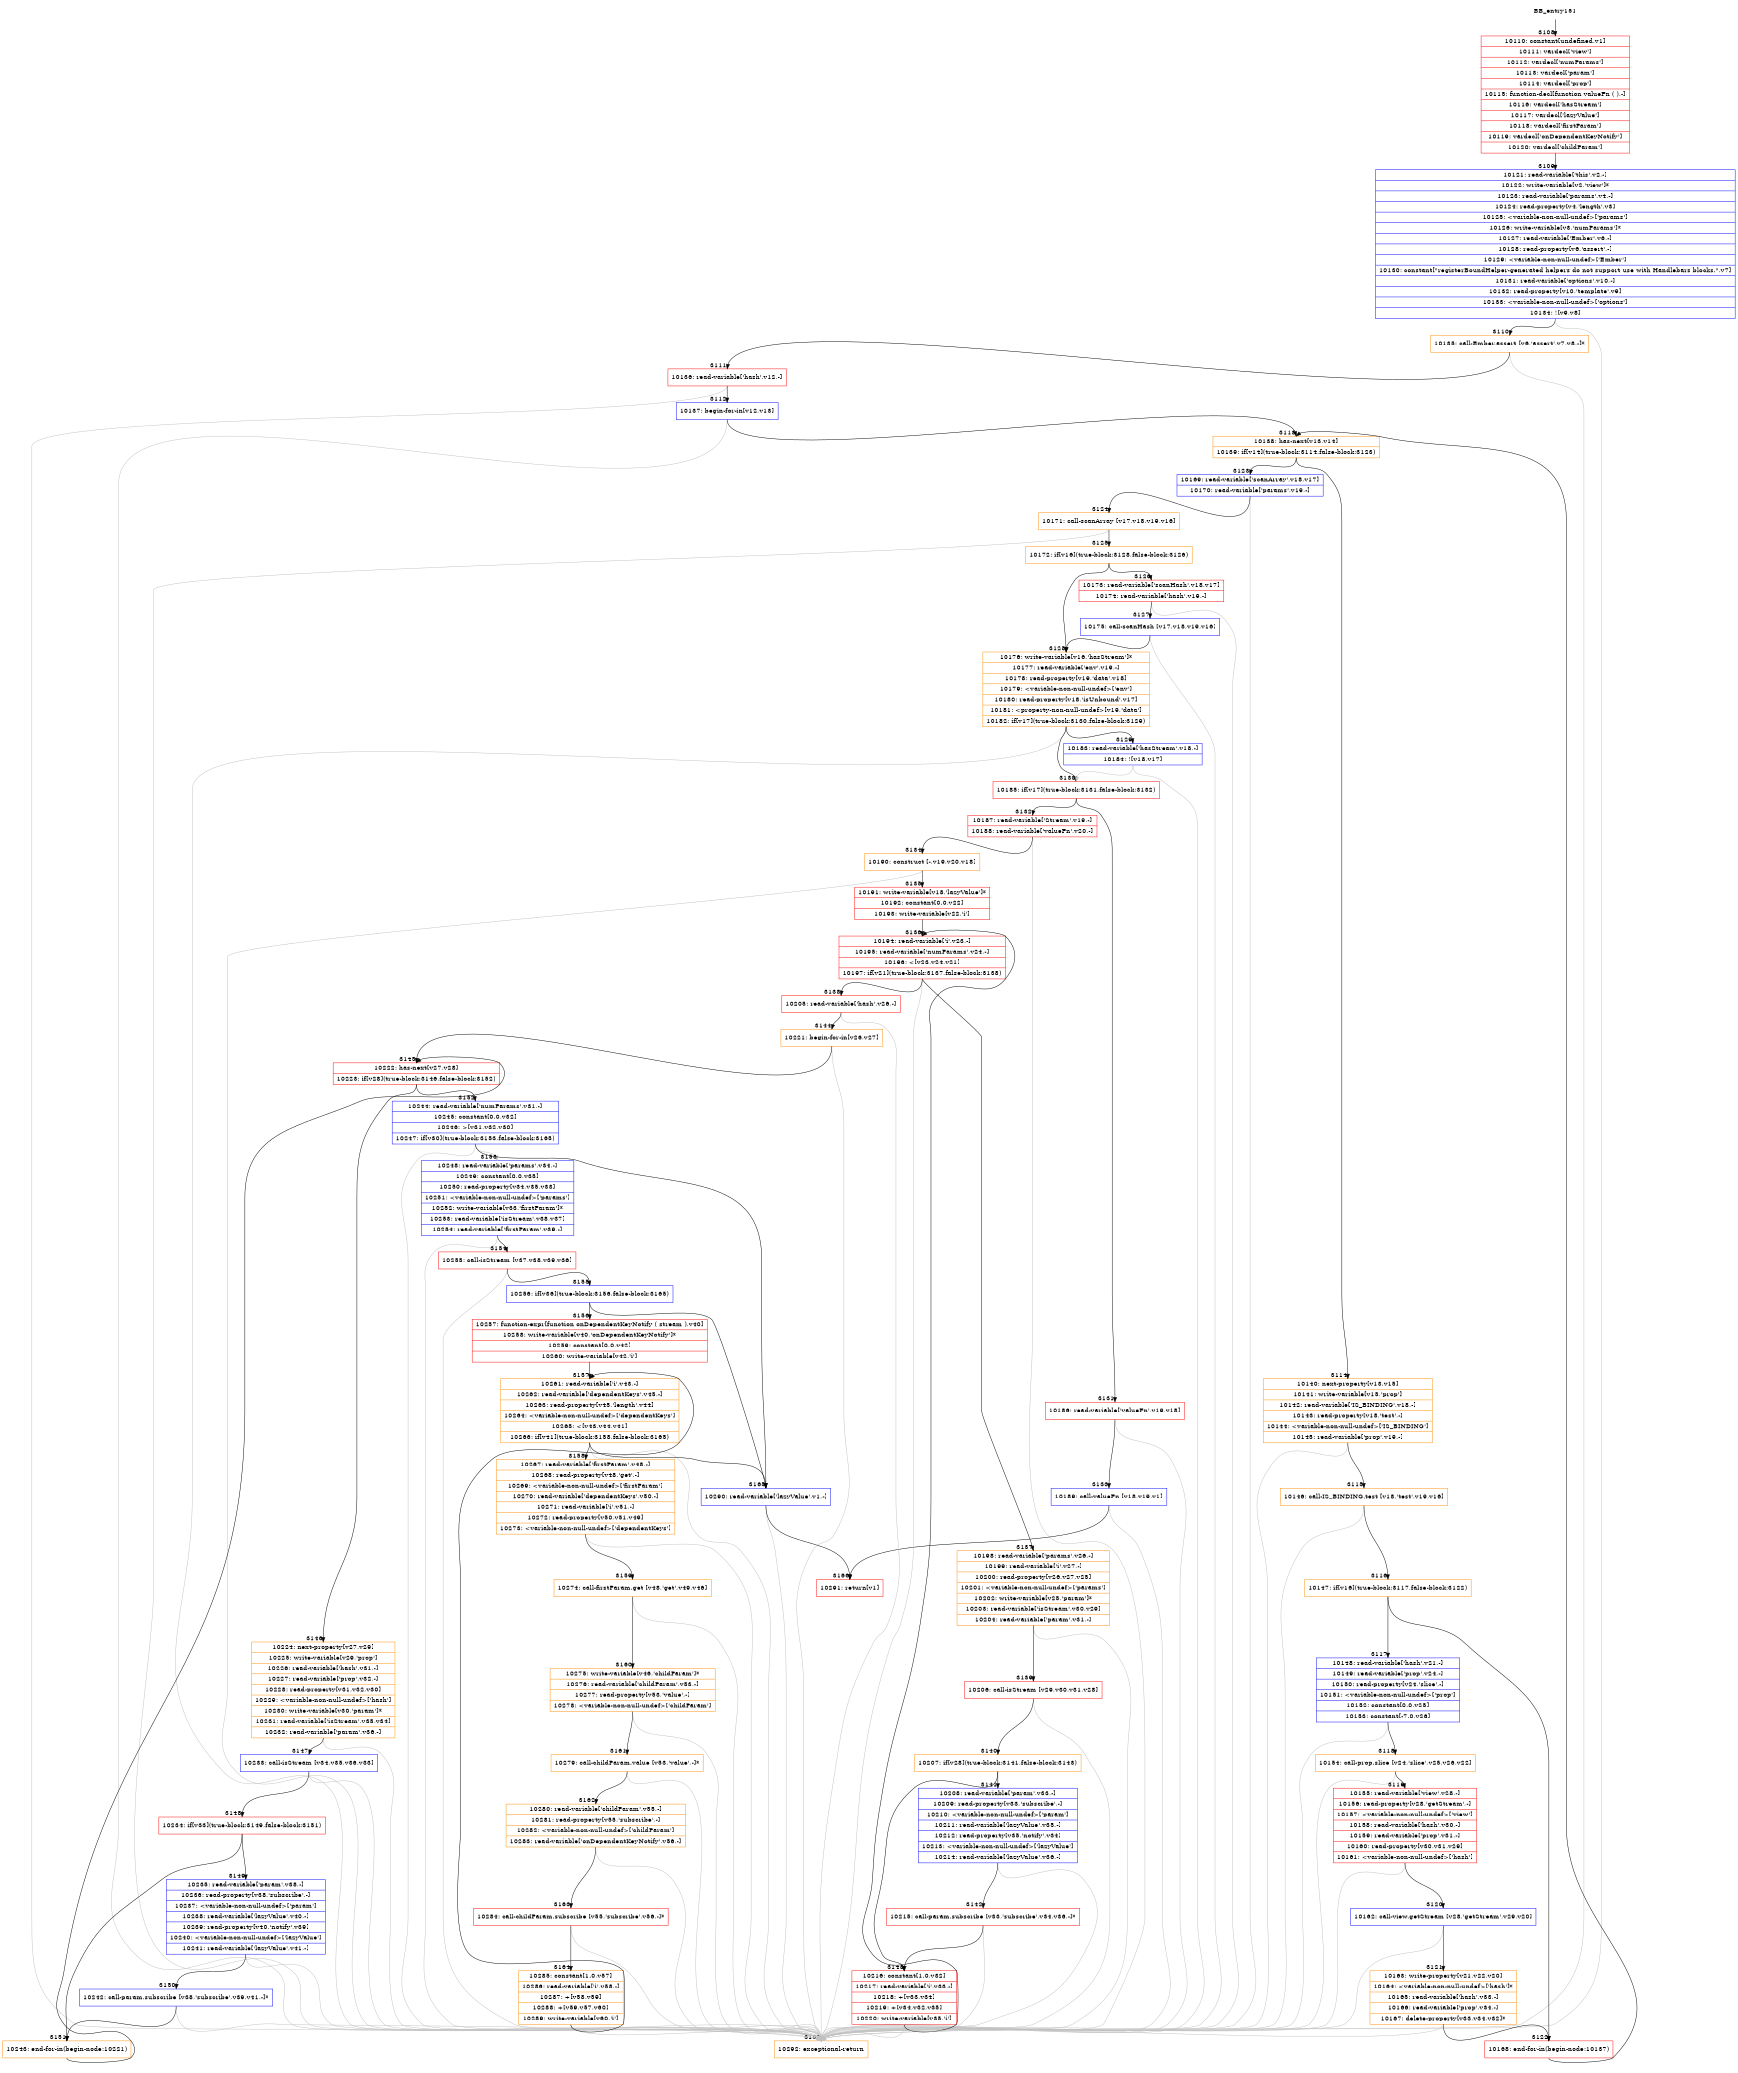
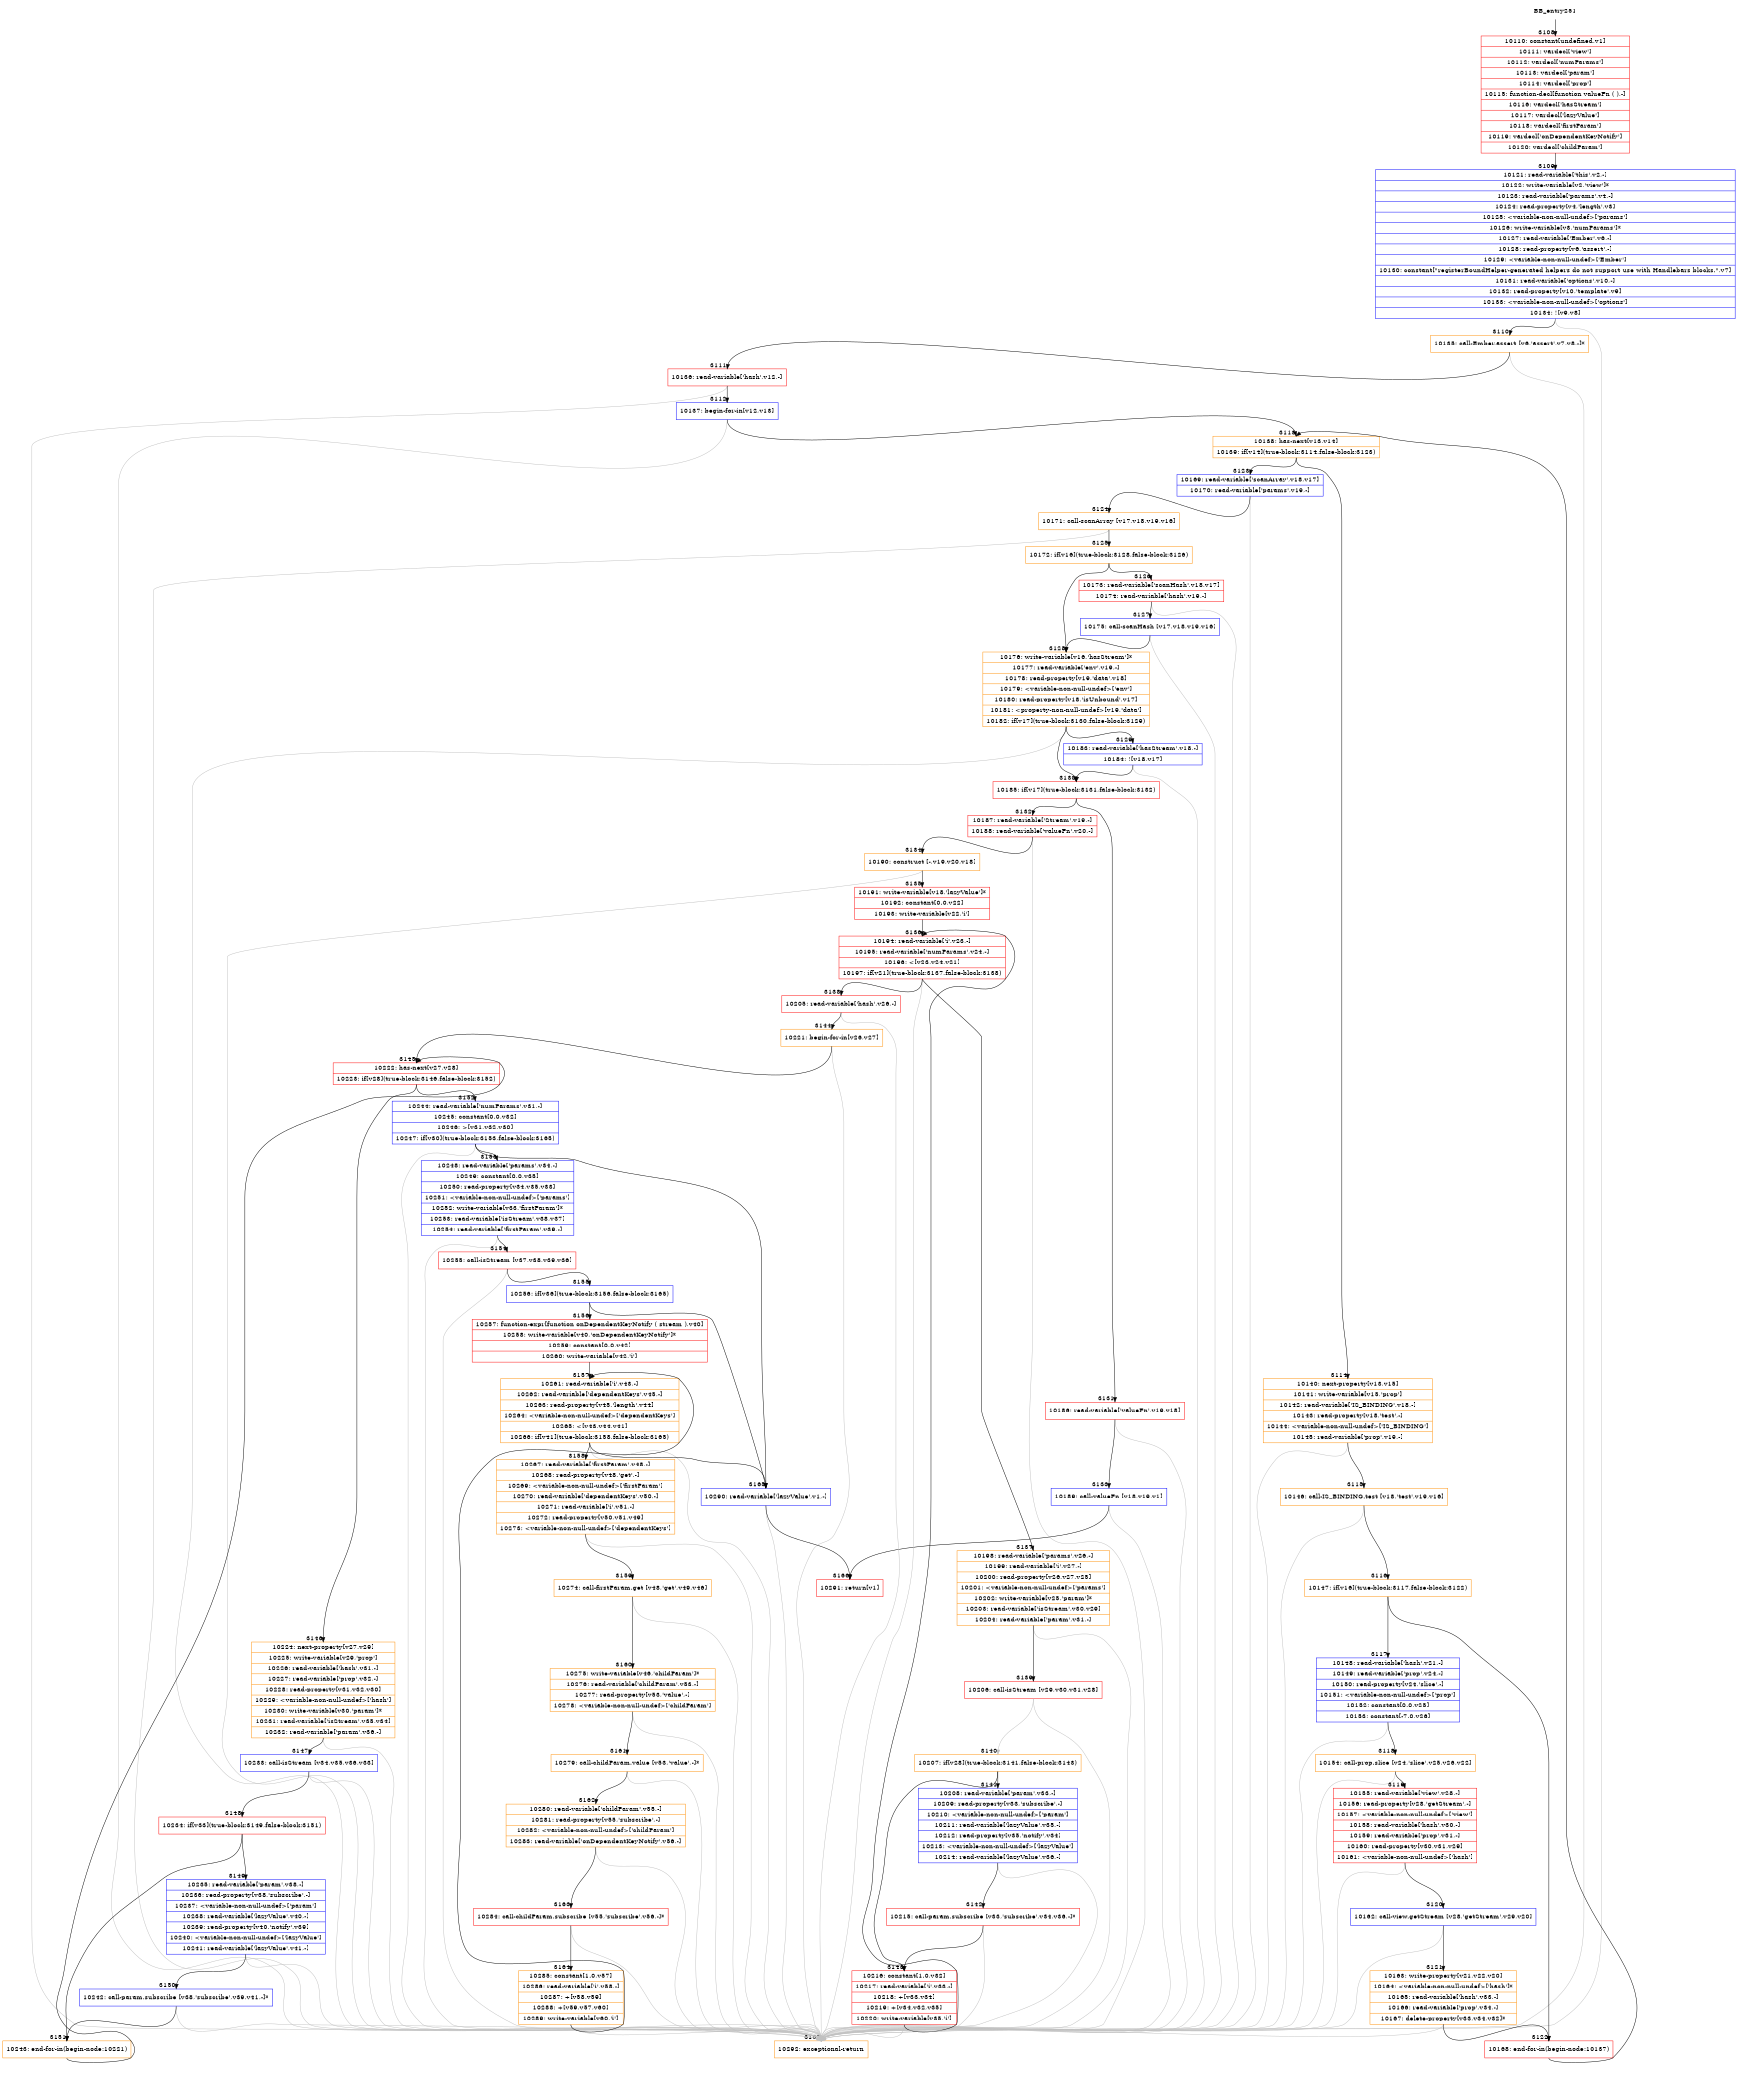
node "BB_entry151": label "BB_entry151" -> "BB_entry251"
edge "10183: read-variable['hasStream',v18,-]" -> "10185: if[v17](true-block:3131,false-block:3132)": color gray -> black
edge "10244: read-variable['numParams',v31,-]" -> "10248: read-variable['params',v34,-]": color gray -> black
edge "10206: call-isStream [v29,v30,v31,v28]" -> "10207: if[v28](true-block:3141,false-block:3143)": color black -> gray
